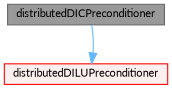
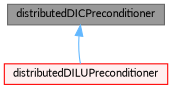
edge "distributedDICPreconditioner" -> "distributedDILUPreconditioner": reversed
